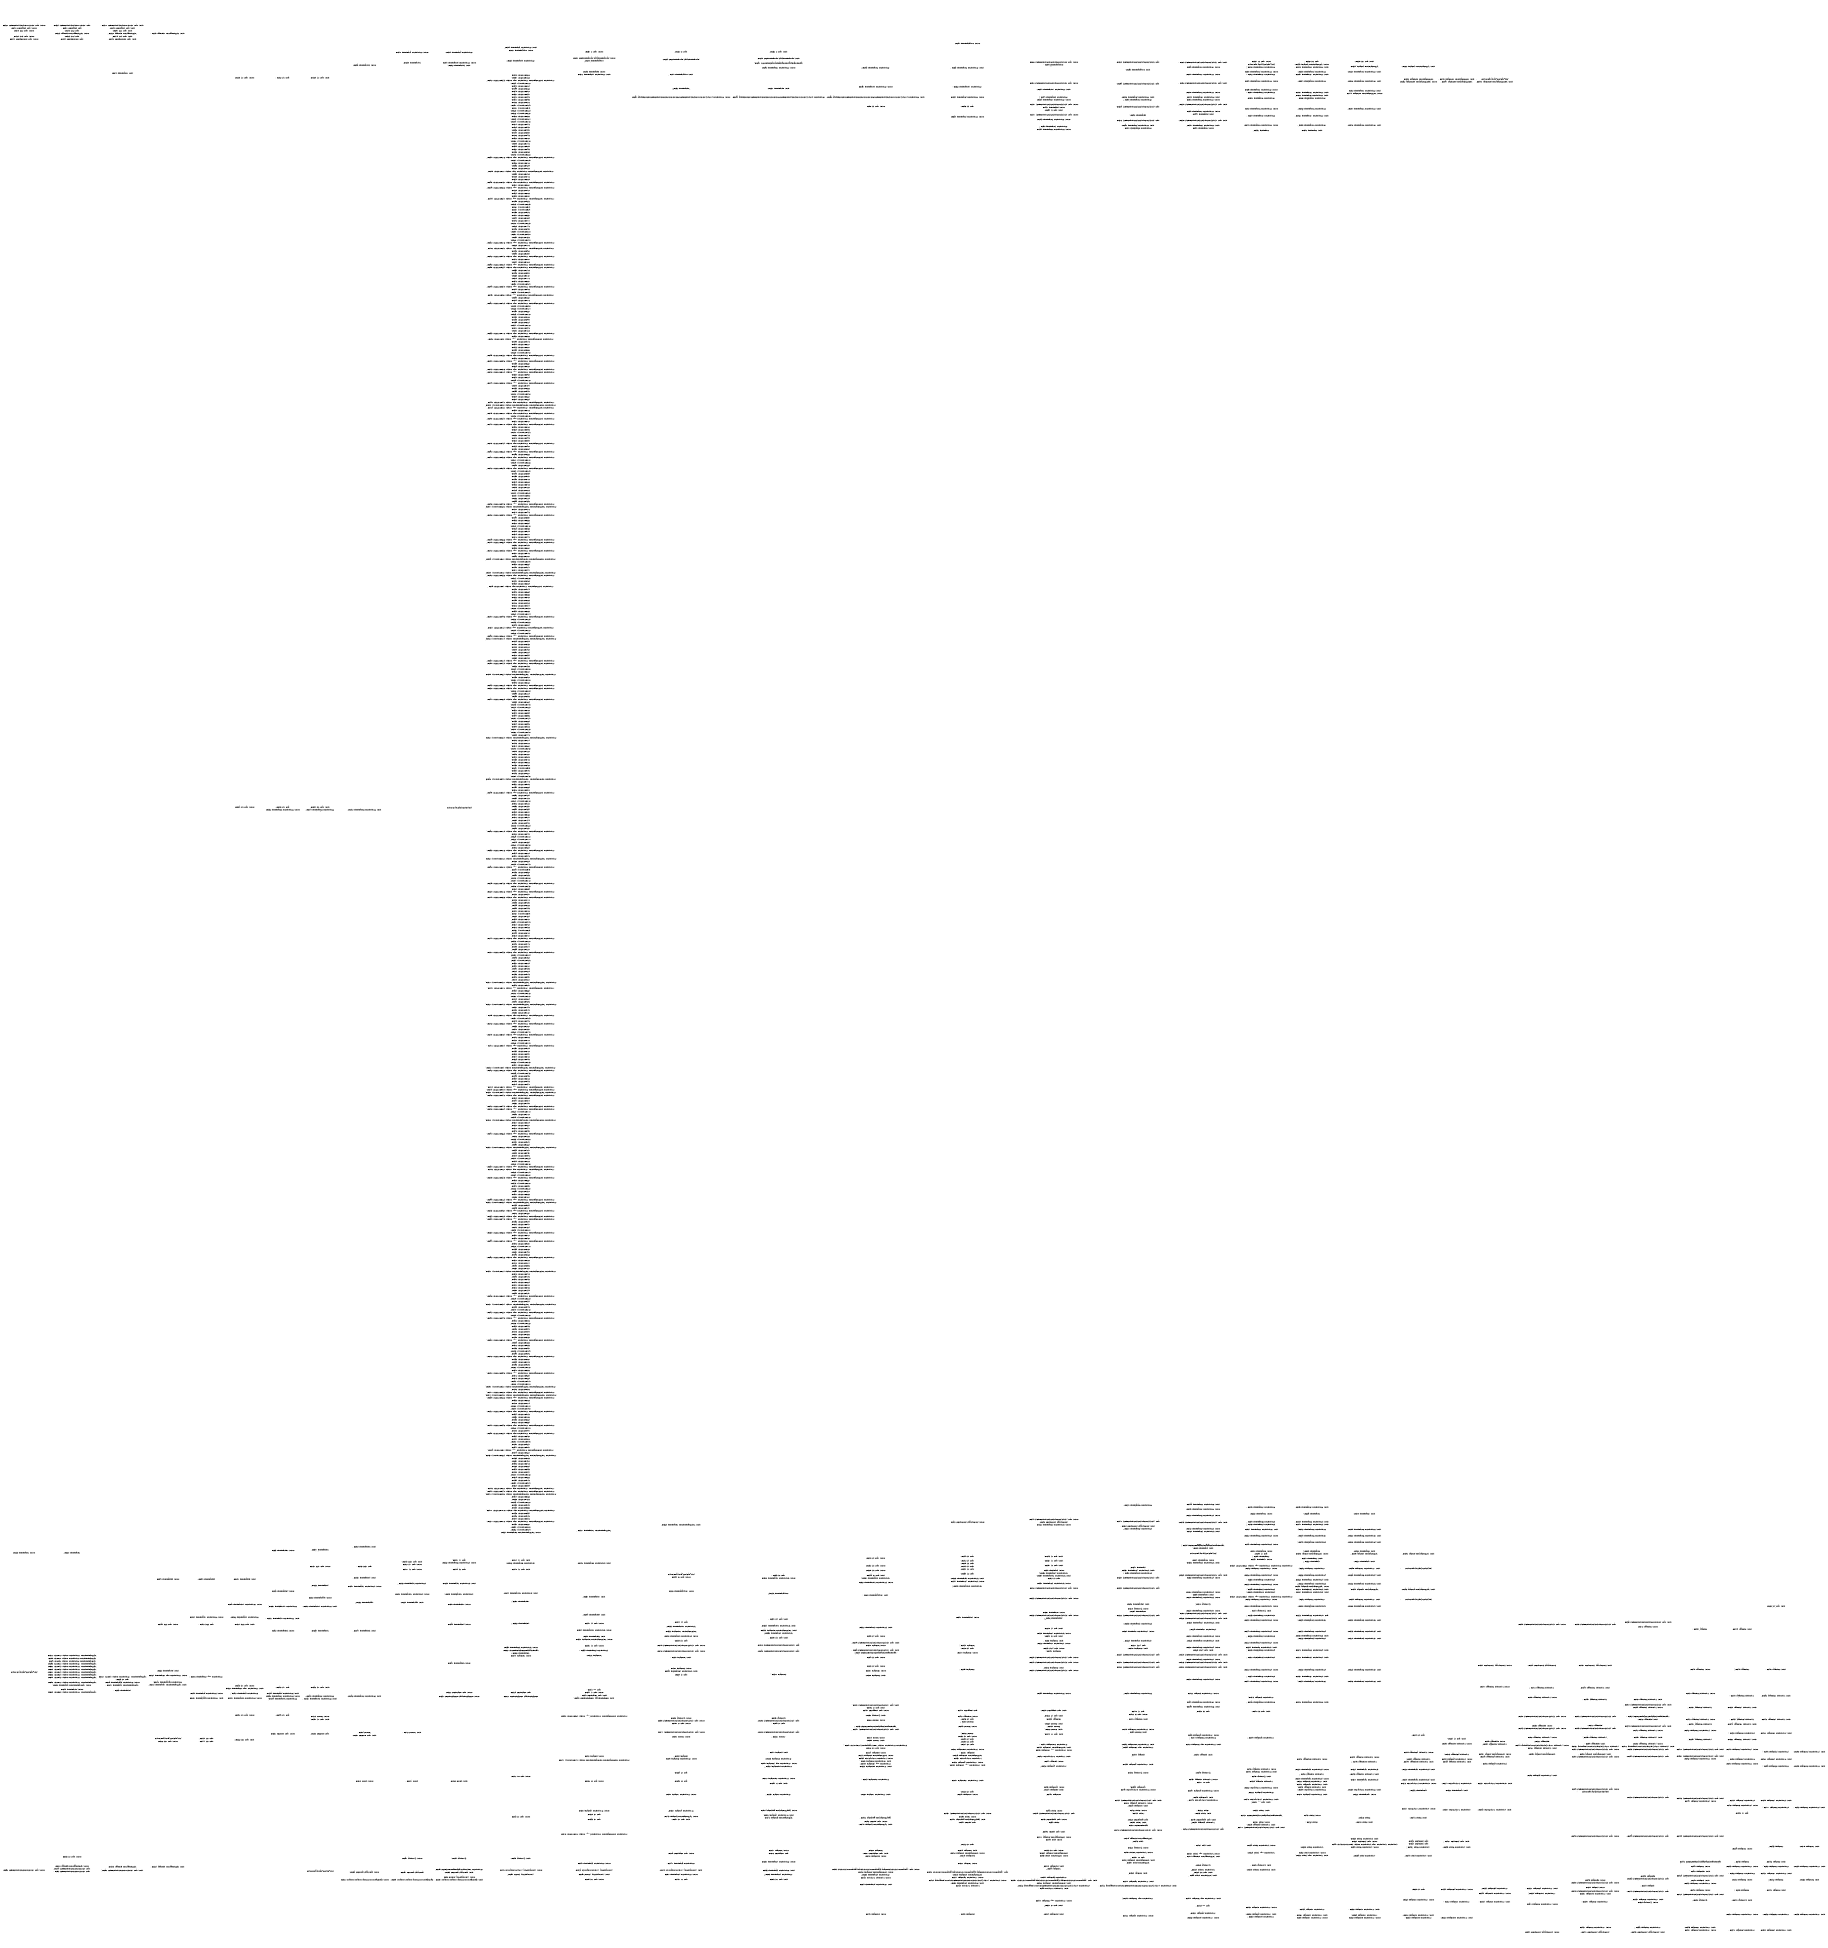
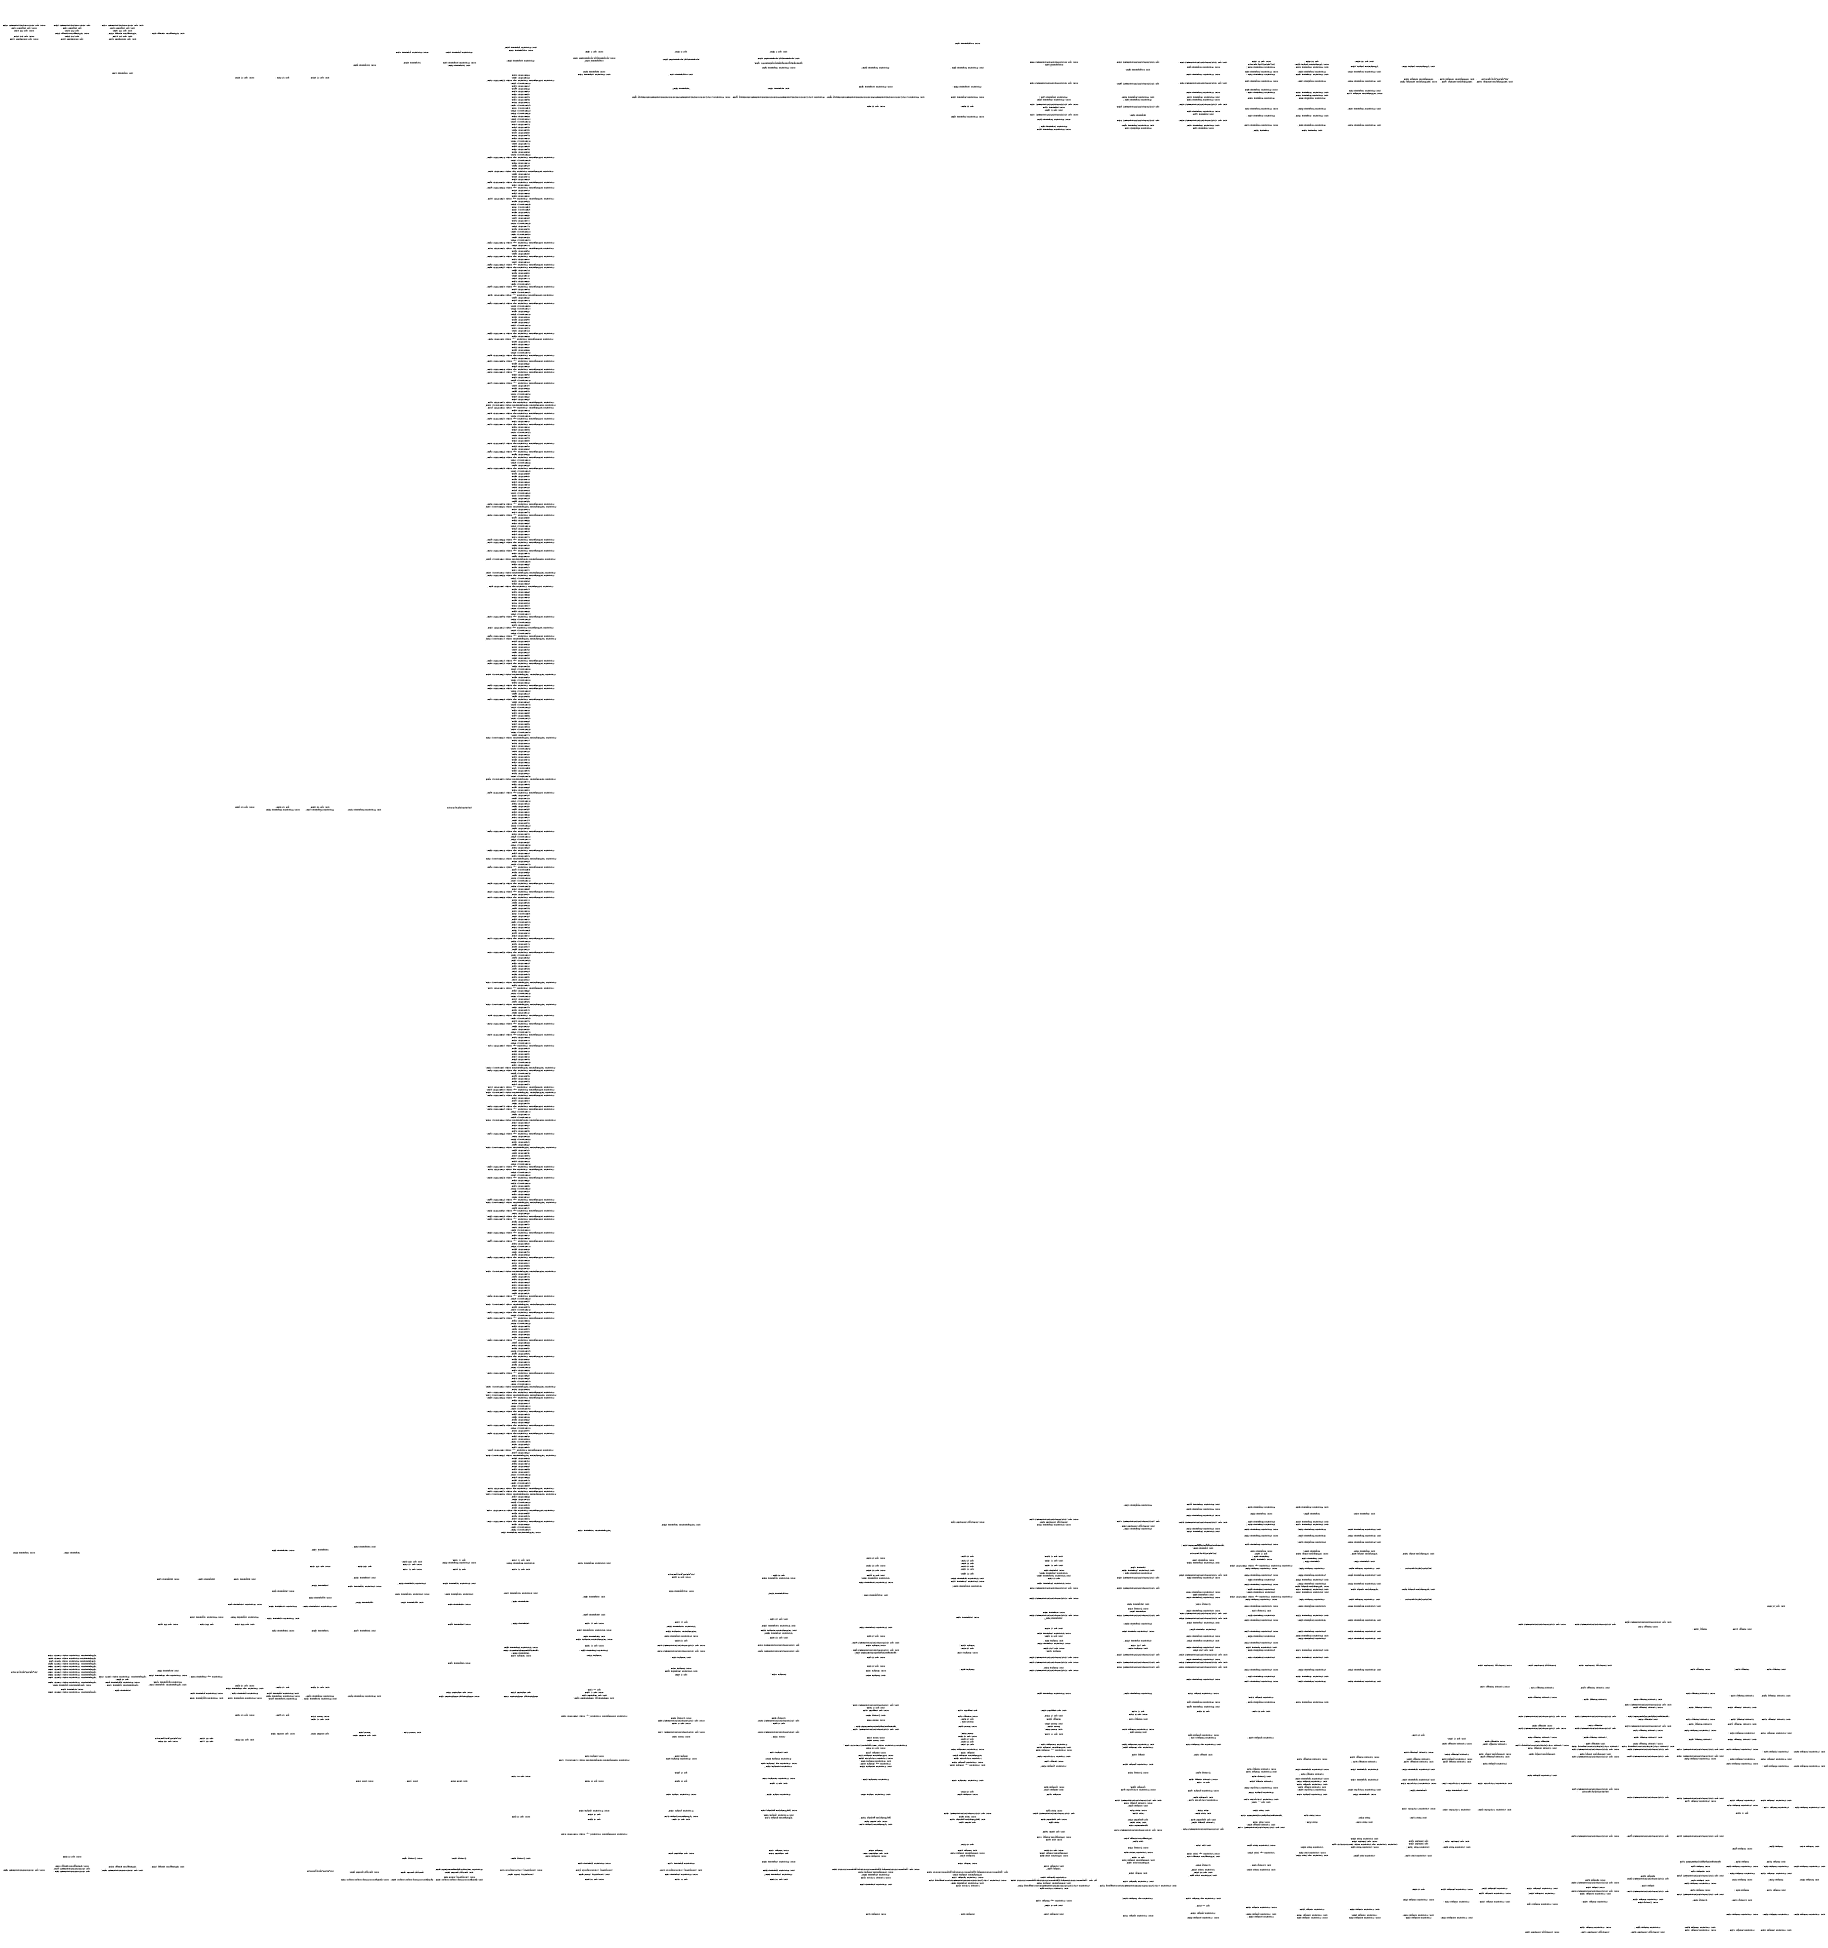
node "CE0x3cdb040": removed
node "CE0x3d2e3d0": text "*SummSink*" -> "*SummSource*"
node "CE0x3d66450": text "*Constant*" -> "*SummSink*"
node "CE0x3d4e5b0": removed
node "CE0x3dcbeb0": text "*SummSink*" -> "*Global*"
